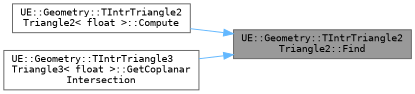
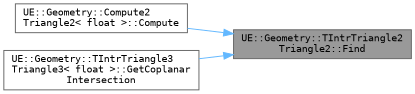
node "UE::Geometry::TIntrTriangle2 Triangle2< float >::Compute": label "UE::Geometry::TIntrTriangle2 Triangle2< float >::Compute" -> "UE::Geometry::Compute2 Triangle2< float >::Compute"
